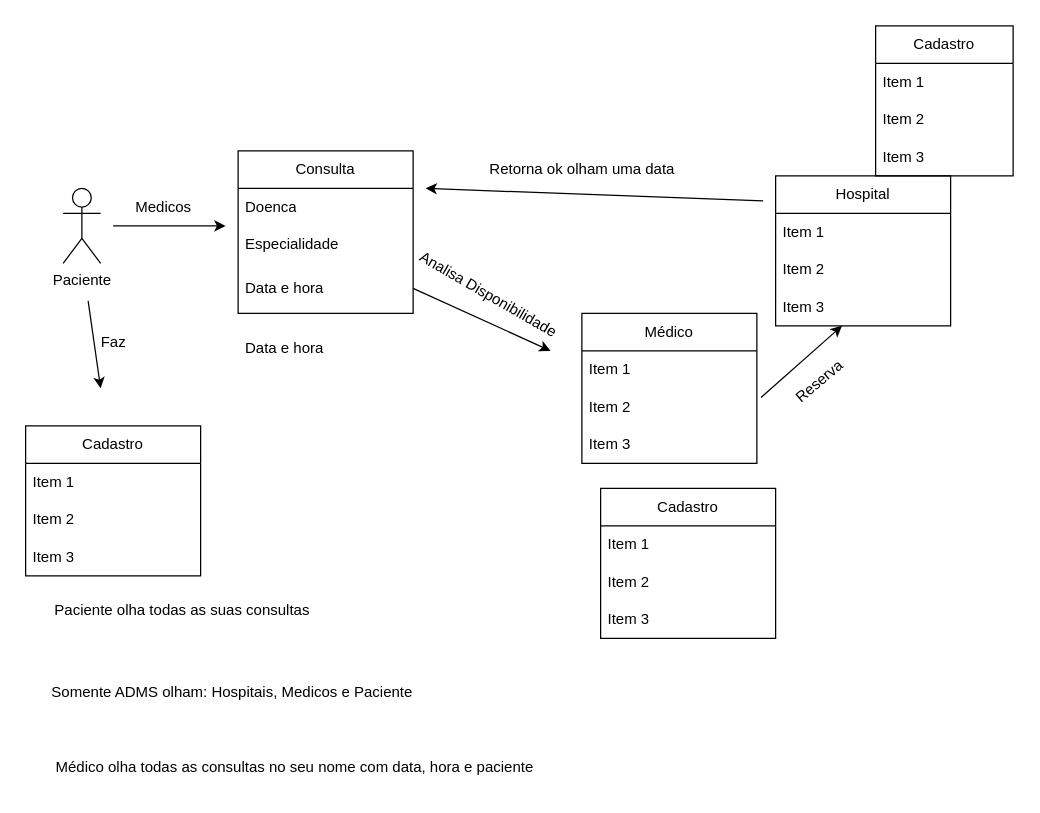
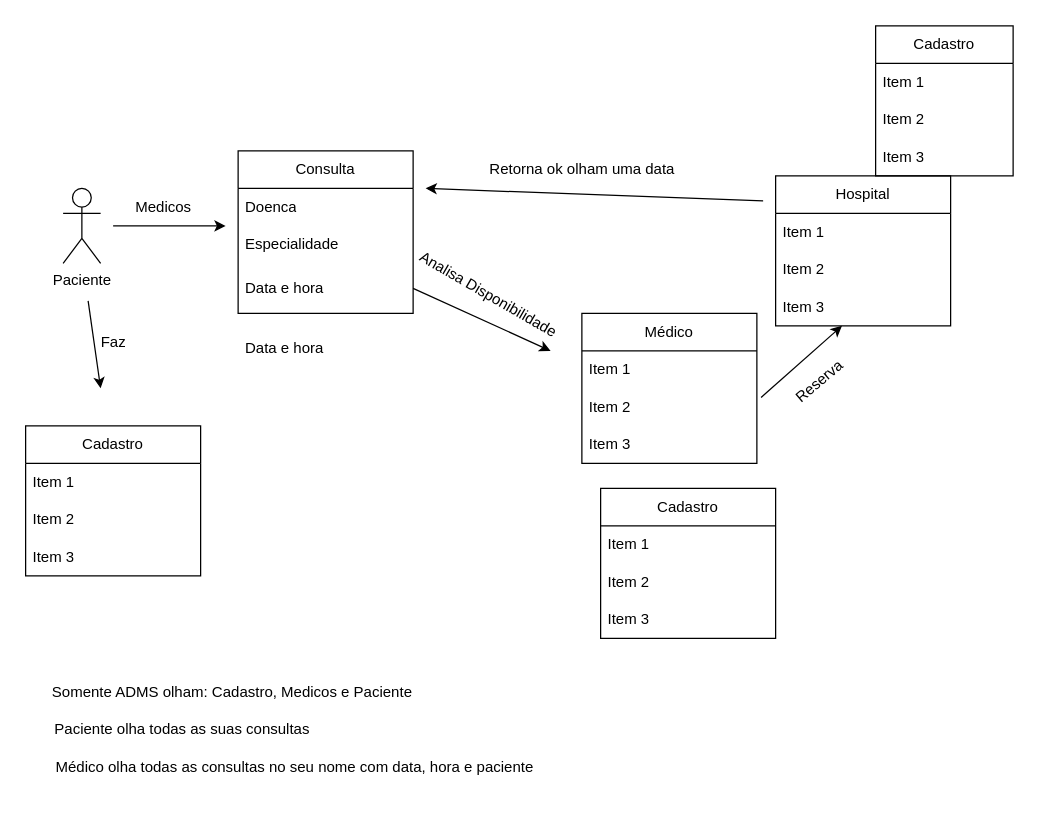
node "Paciente olha todas as suas consultas": moved (182, 611) -> (182, 729)
node "Somente ADMS olham: Hospitais, Medicos e Paciente": label "Somente ADMS olham: Hospitais, Medicos e Paciente" -> "Somente ADMS olham: Cadastro, Medicos e Paciente"
